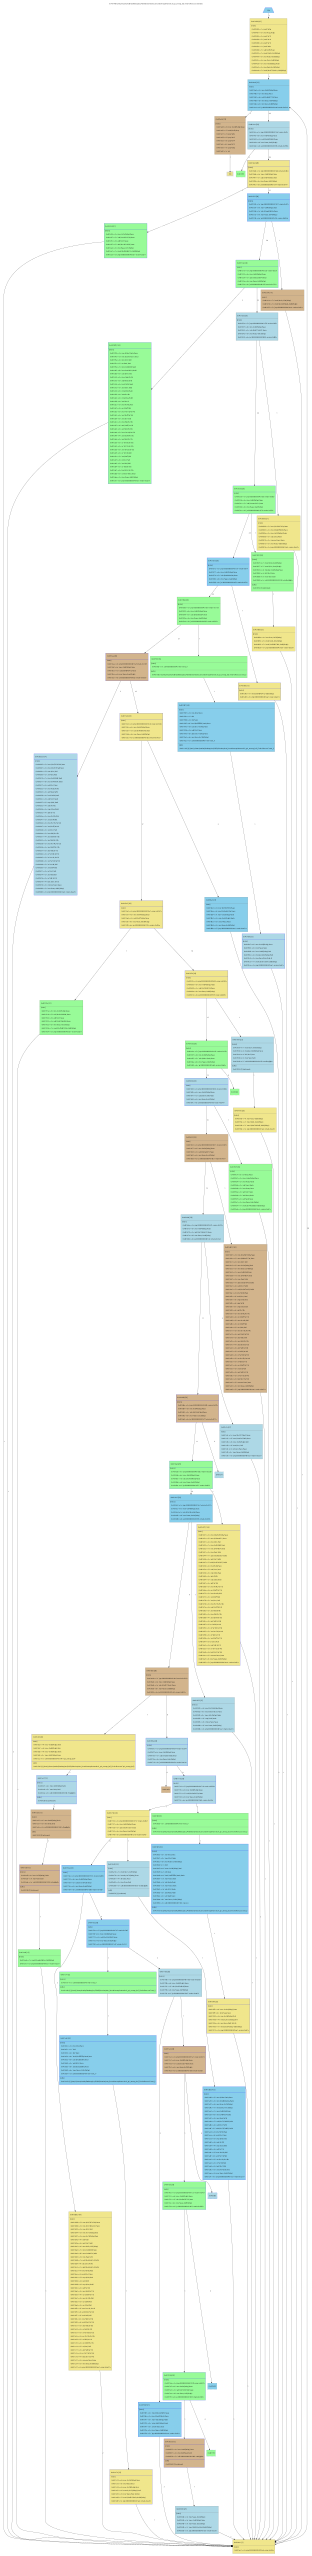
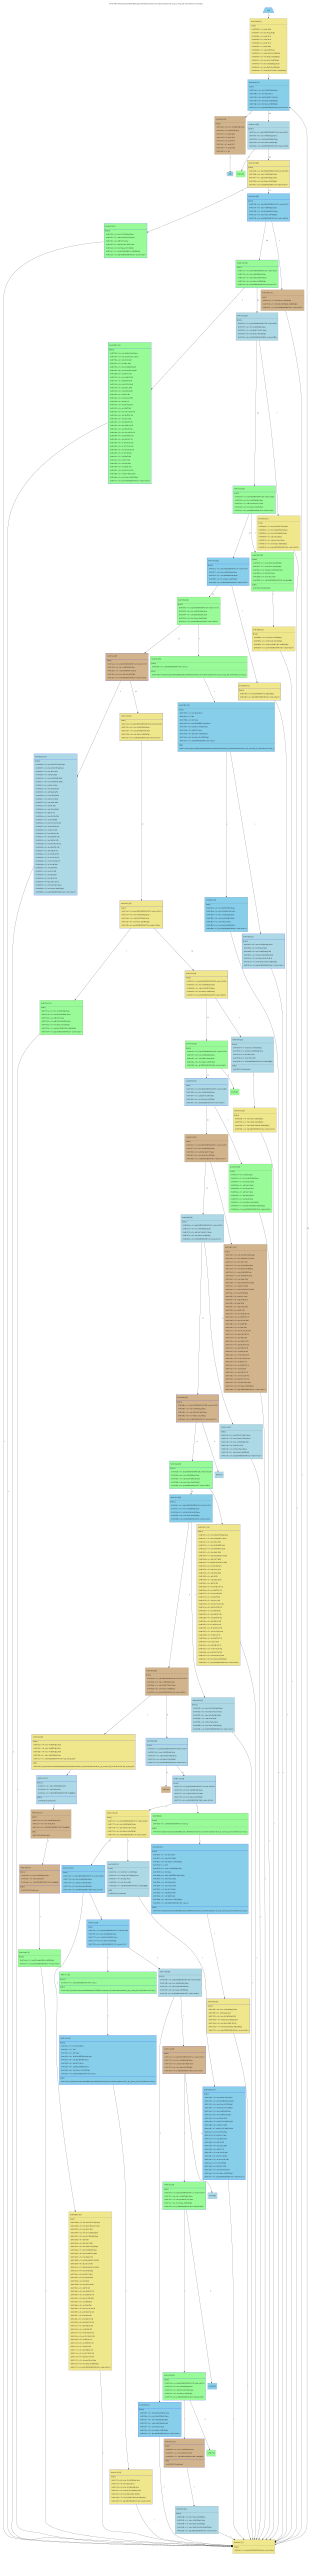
node "Exit": fillcolor khaki -> skyblue
edge "0x4015c6 [28]" -> "0x4018a5 [27]": now "0x401987 [40]" -> "0x4018a5 [27]"
